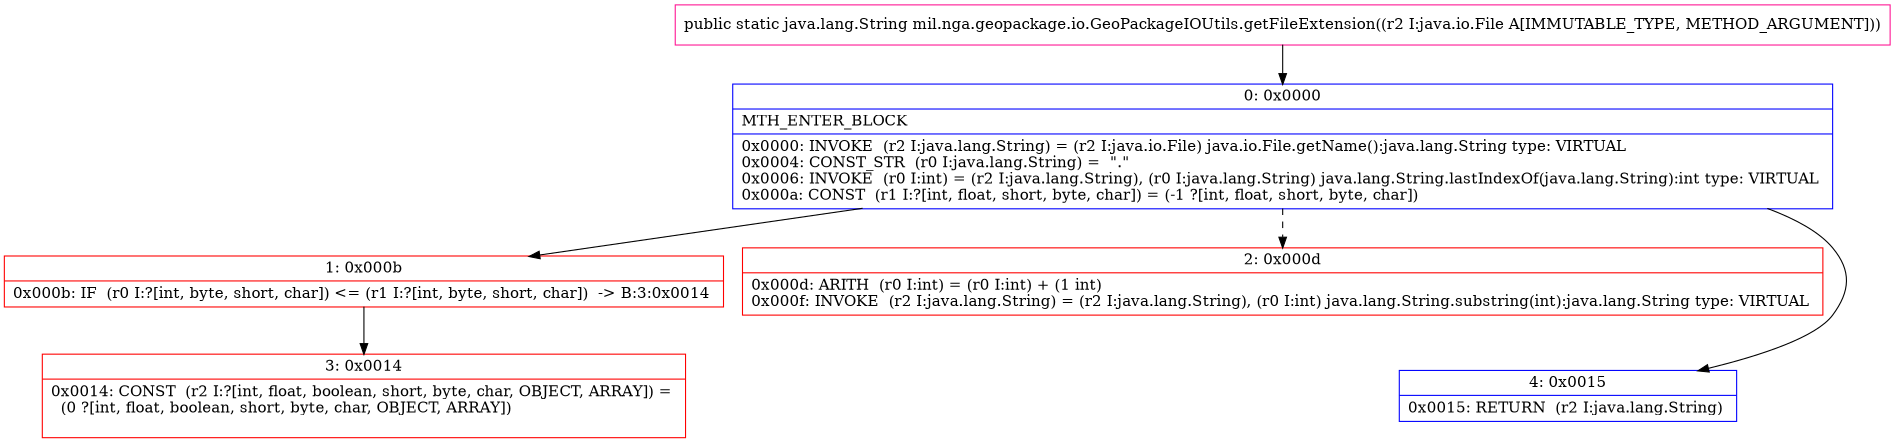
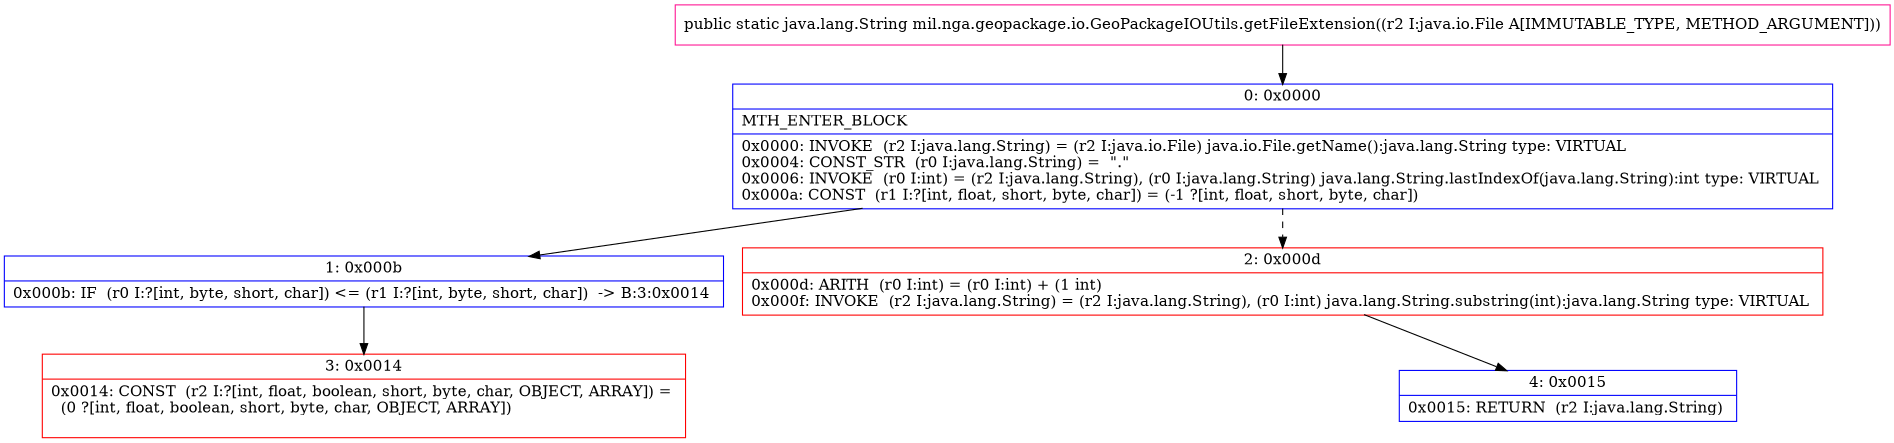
node "1: 0x000b": color red -> blue
edge "0: 0x0000" -> "4: 0x0015": now "2: 0x000d" -> "4: 0x0015"
